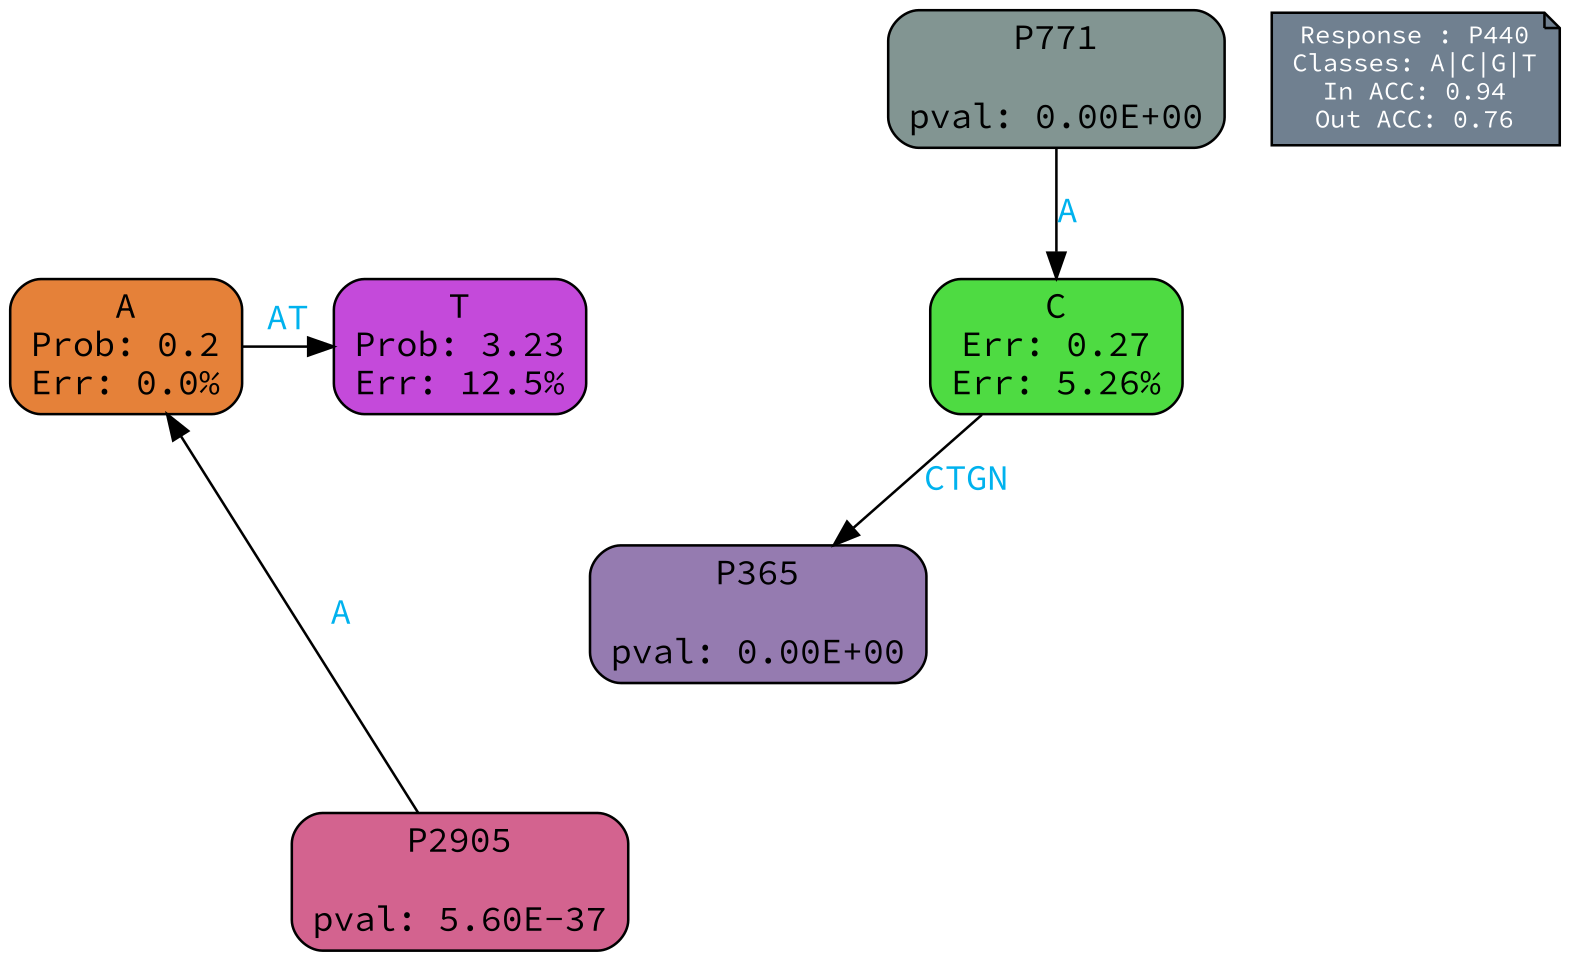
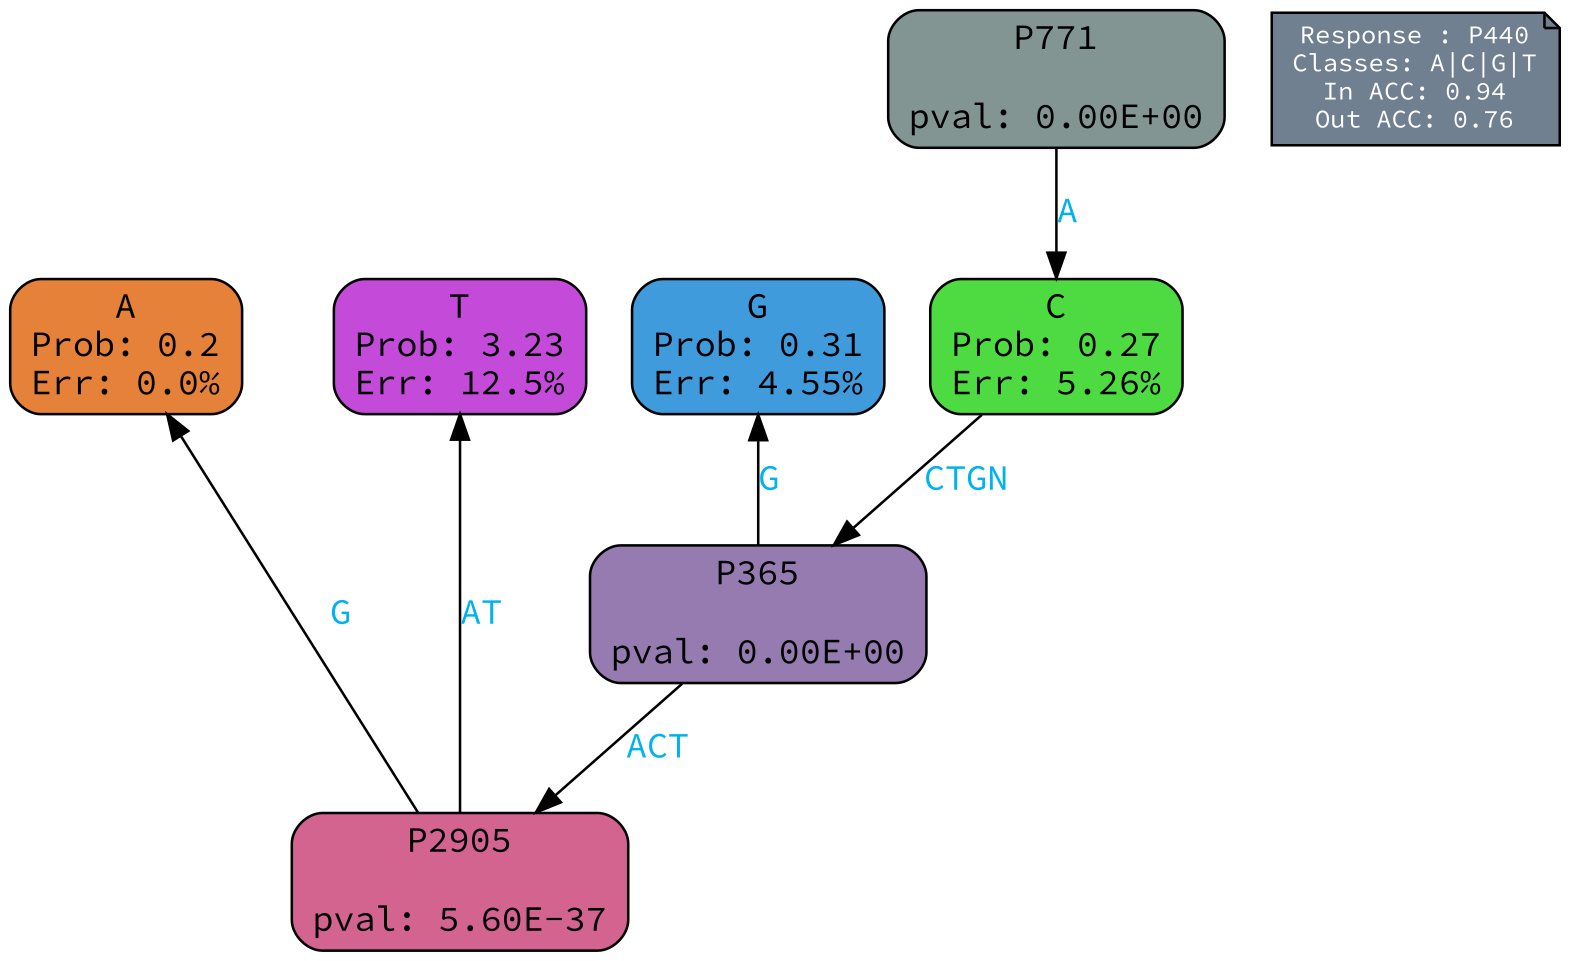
edge "A Prob: 0.2 Err: 0.0%" -> "T Prob: 3.23 Err: 12.5%": now "P2905 pval: 5.60E-37" -> "T Prob: 3.23 Err: 12.5%"
node "G Prob: 0.31 Err: 4.55%": added
node "C Err: 0.27 Err: 5.26%": label "C Err: 0.27 Err: 5.26%" -> "C Prob: 0.27 Err: 5.26%"
edge "P2905 pval: 5.60E-37" -> "A Prob: 0.2 Err: 0.0%": label "A" -> "G"
edge "P365 pval: 0.00E+00" -> "P2905 pval: 5.60E-37": added, label "ACT"
